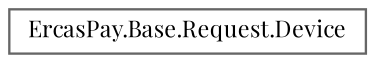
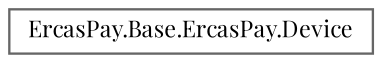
node "ErcasPay.Base.Request.Device": label "ErcasPay.Base.Request.Device" -> "ErcasPay.Base.ErcasPay.Device"
